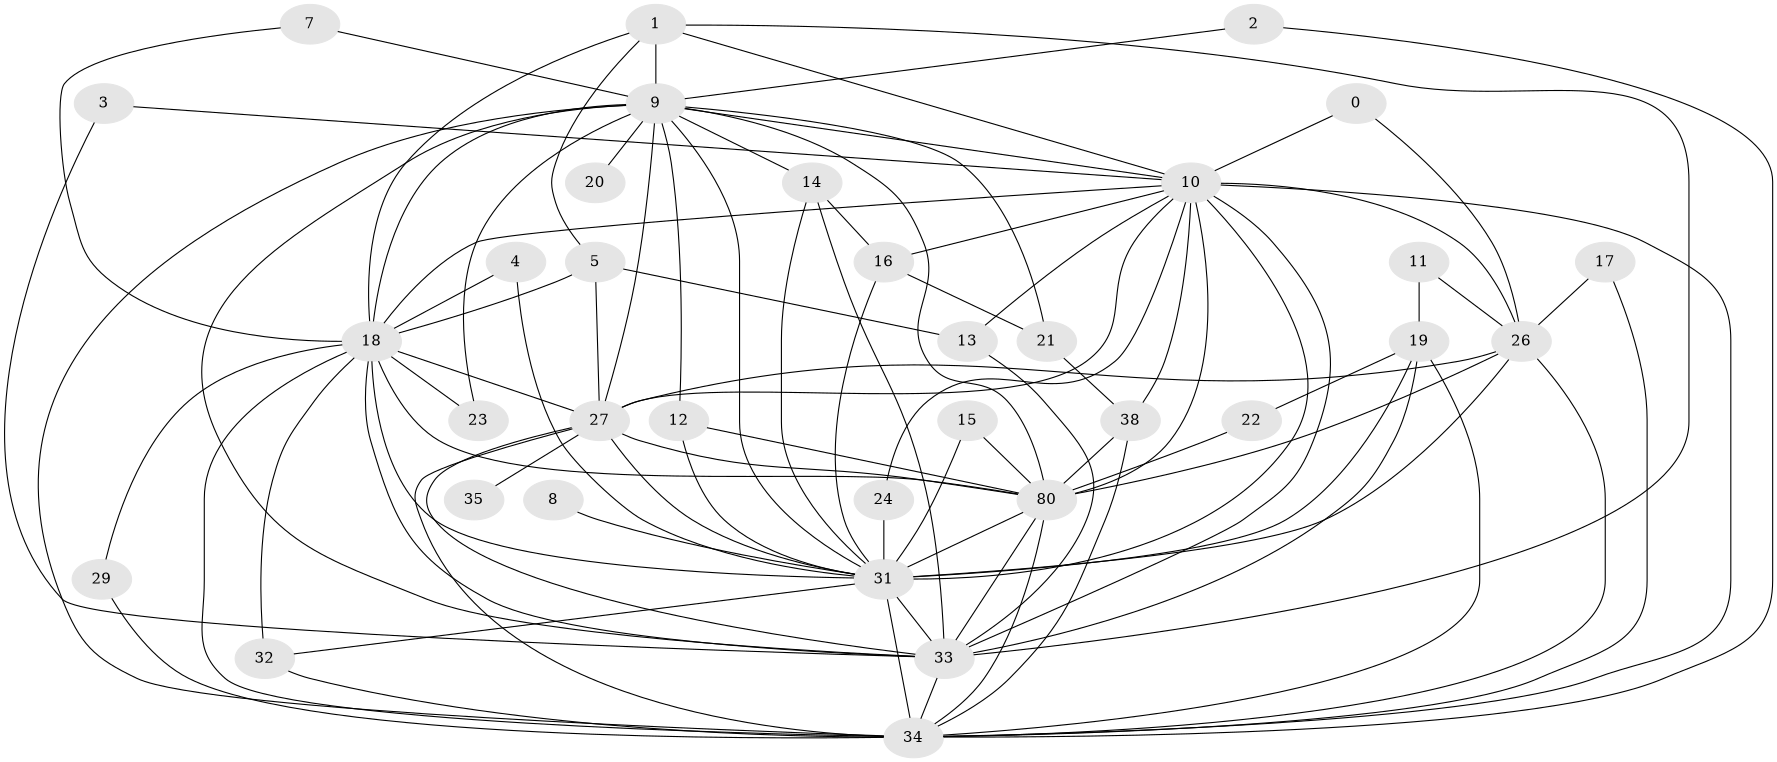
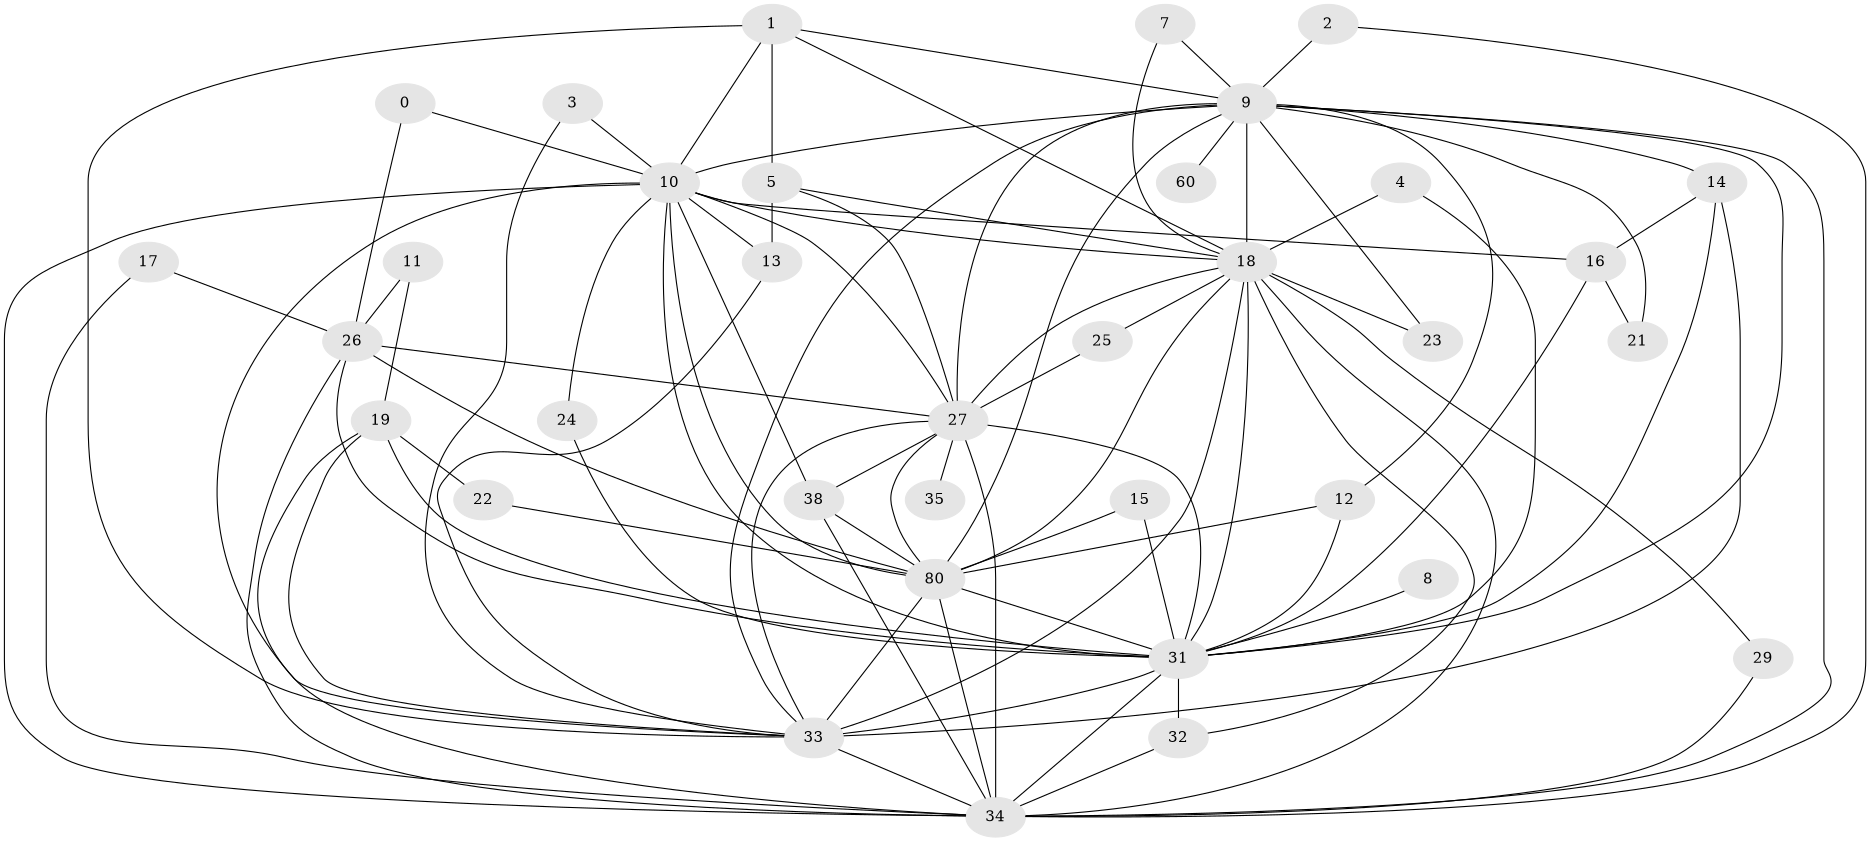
node "20": label "20" -> "60"
edge "10" -- "26": removed
node "25": added
edge "21" -- "38": now "27" -- "38"
